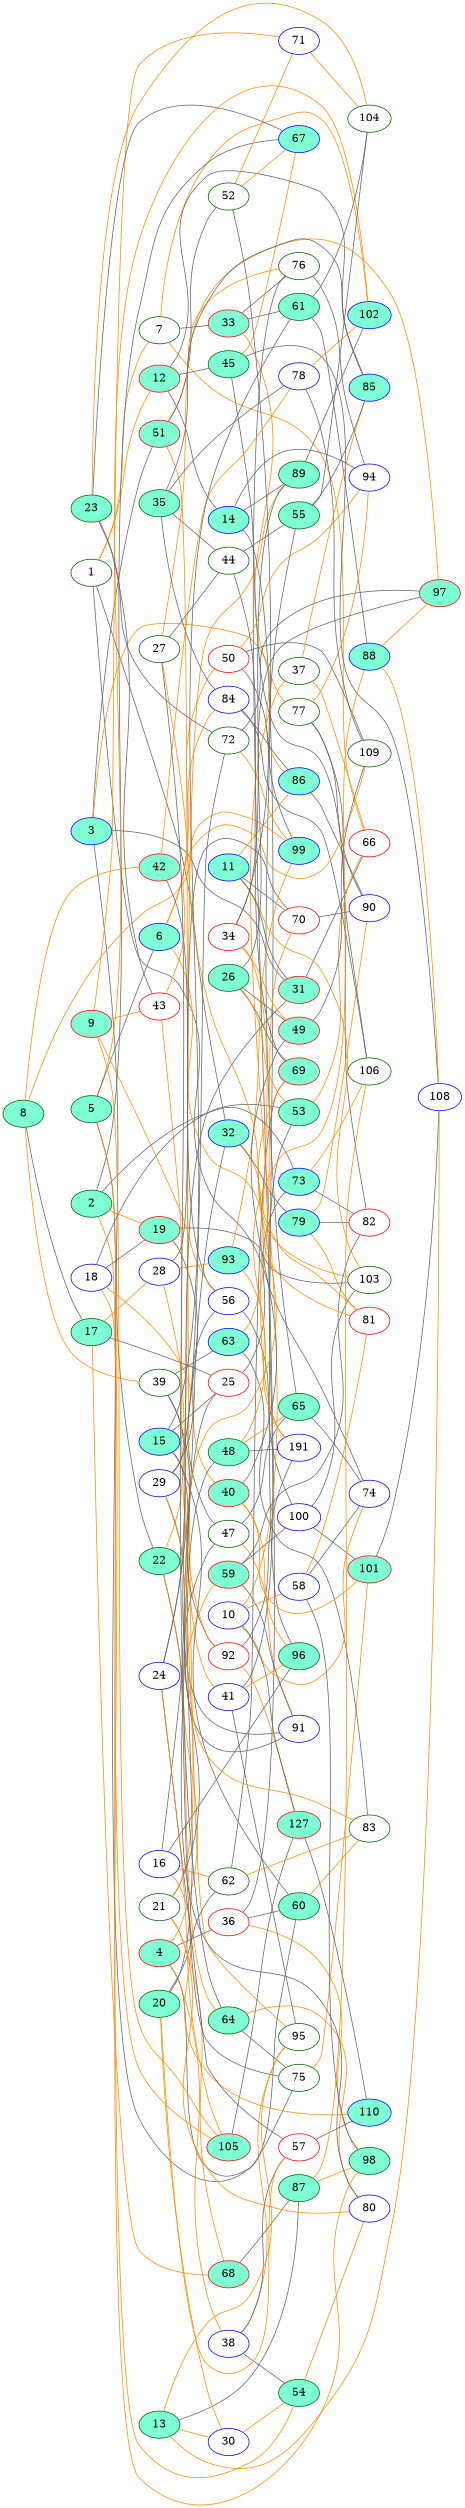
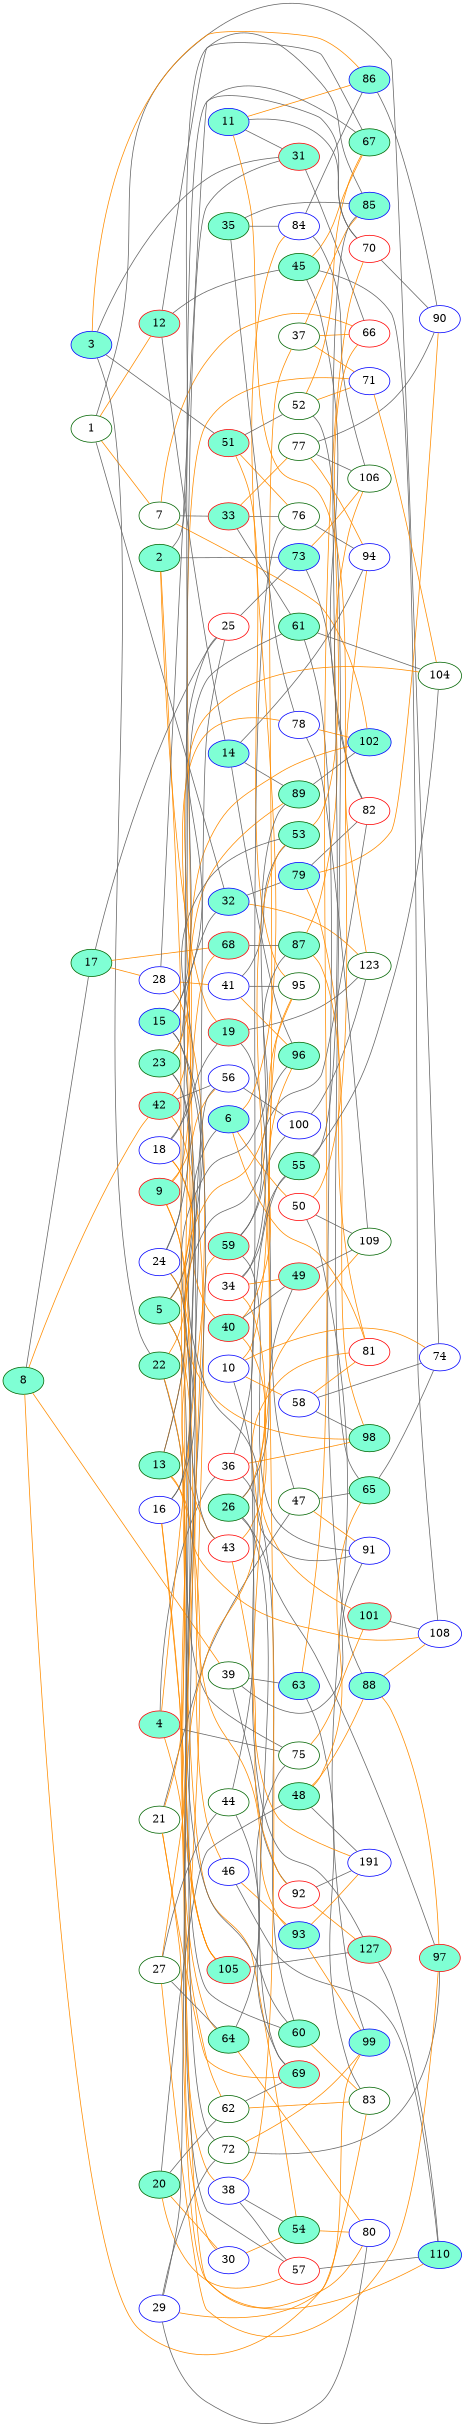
node "67": color blue -> darkgreen
edge "37" -- "71": added
edge "35" -- "44": removed
node "103": label "103" -> "123"
edge "100" -- "101": removed
node "46": added
